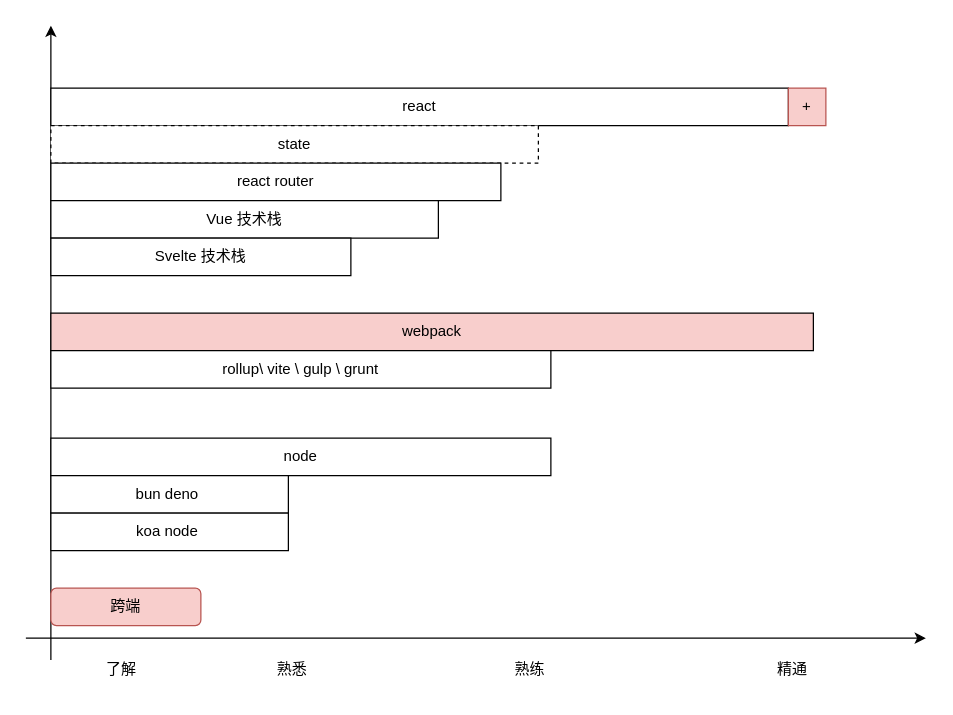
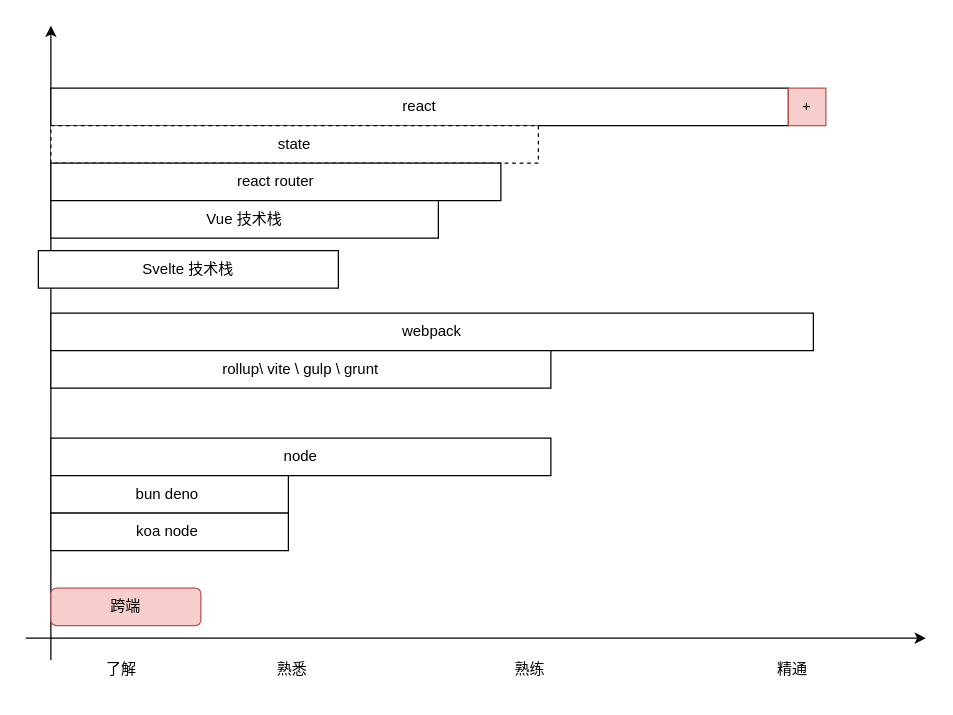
node "Svelte 技术栈": moved (201, 257) -> (188, 269)
node "webpack": fillcolor #f8cecc -> #ffffff
